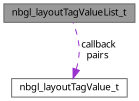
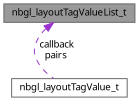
edge "nbgl_layoutTagValueList_t" -> "nbgl_layoutTagValue_t": reversed
